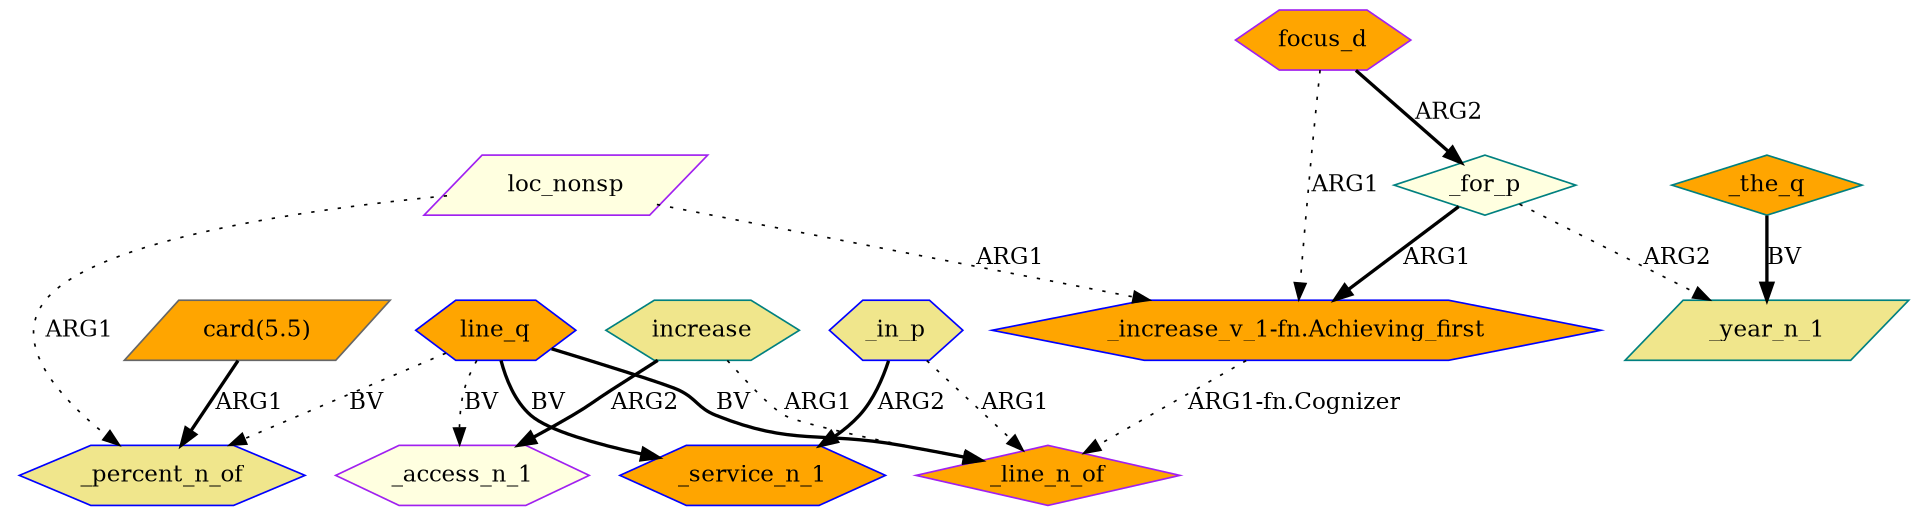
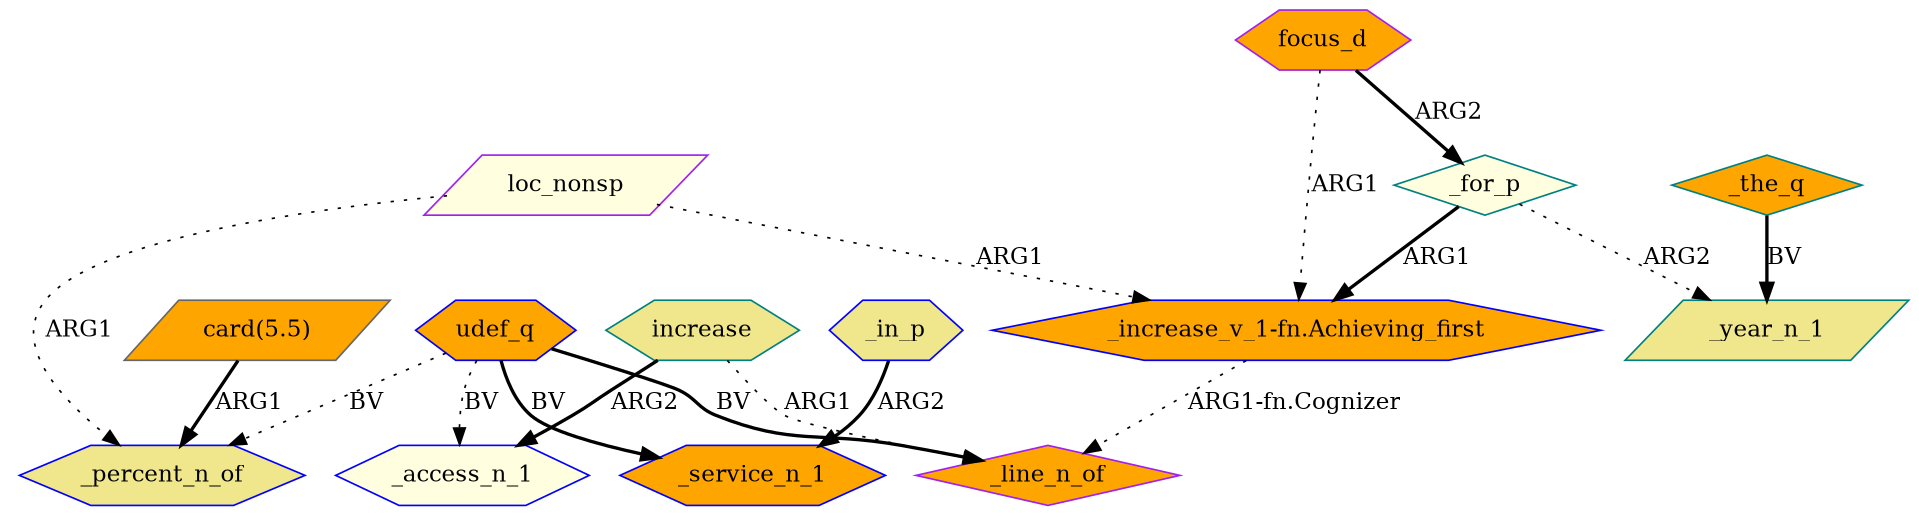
node "line_q": label "line_q" -> "udef_q"
edge "_in_p" -> "_line_n_of": removed, label "ARG1"
node "_access_n_1": color purple -> blue
